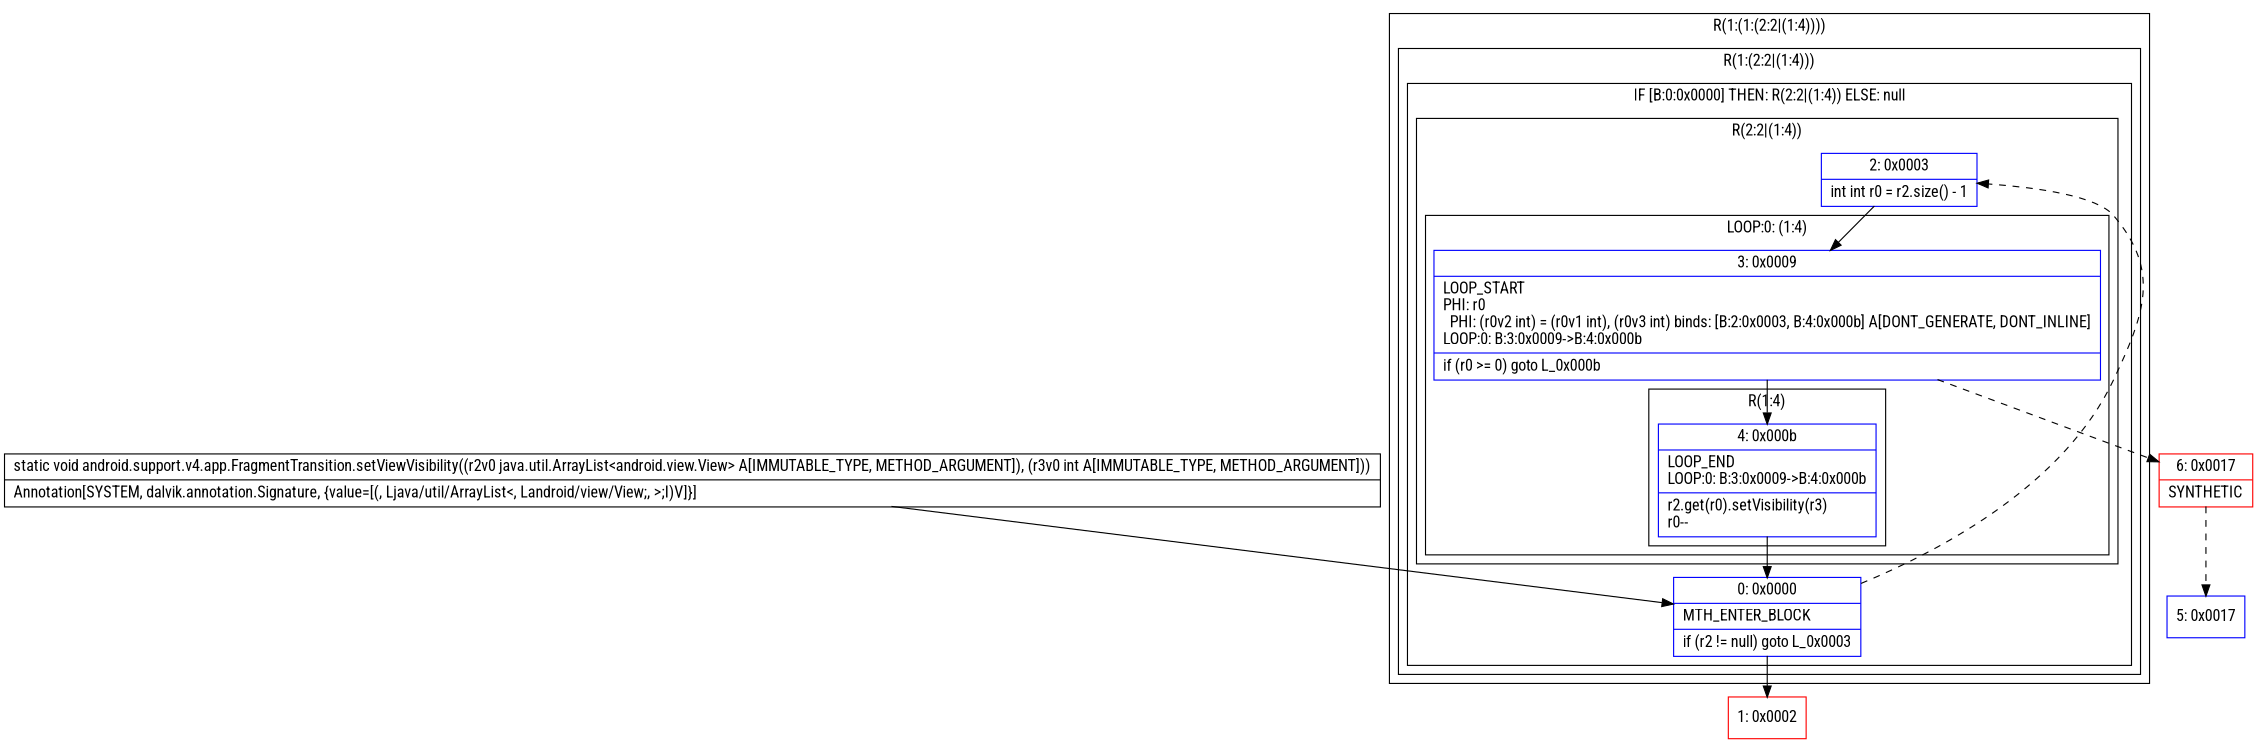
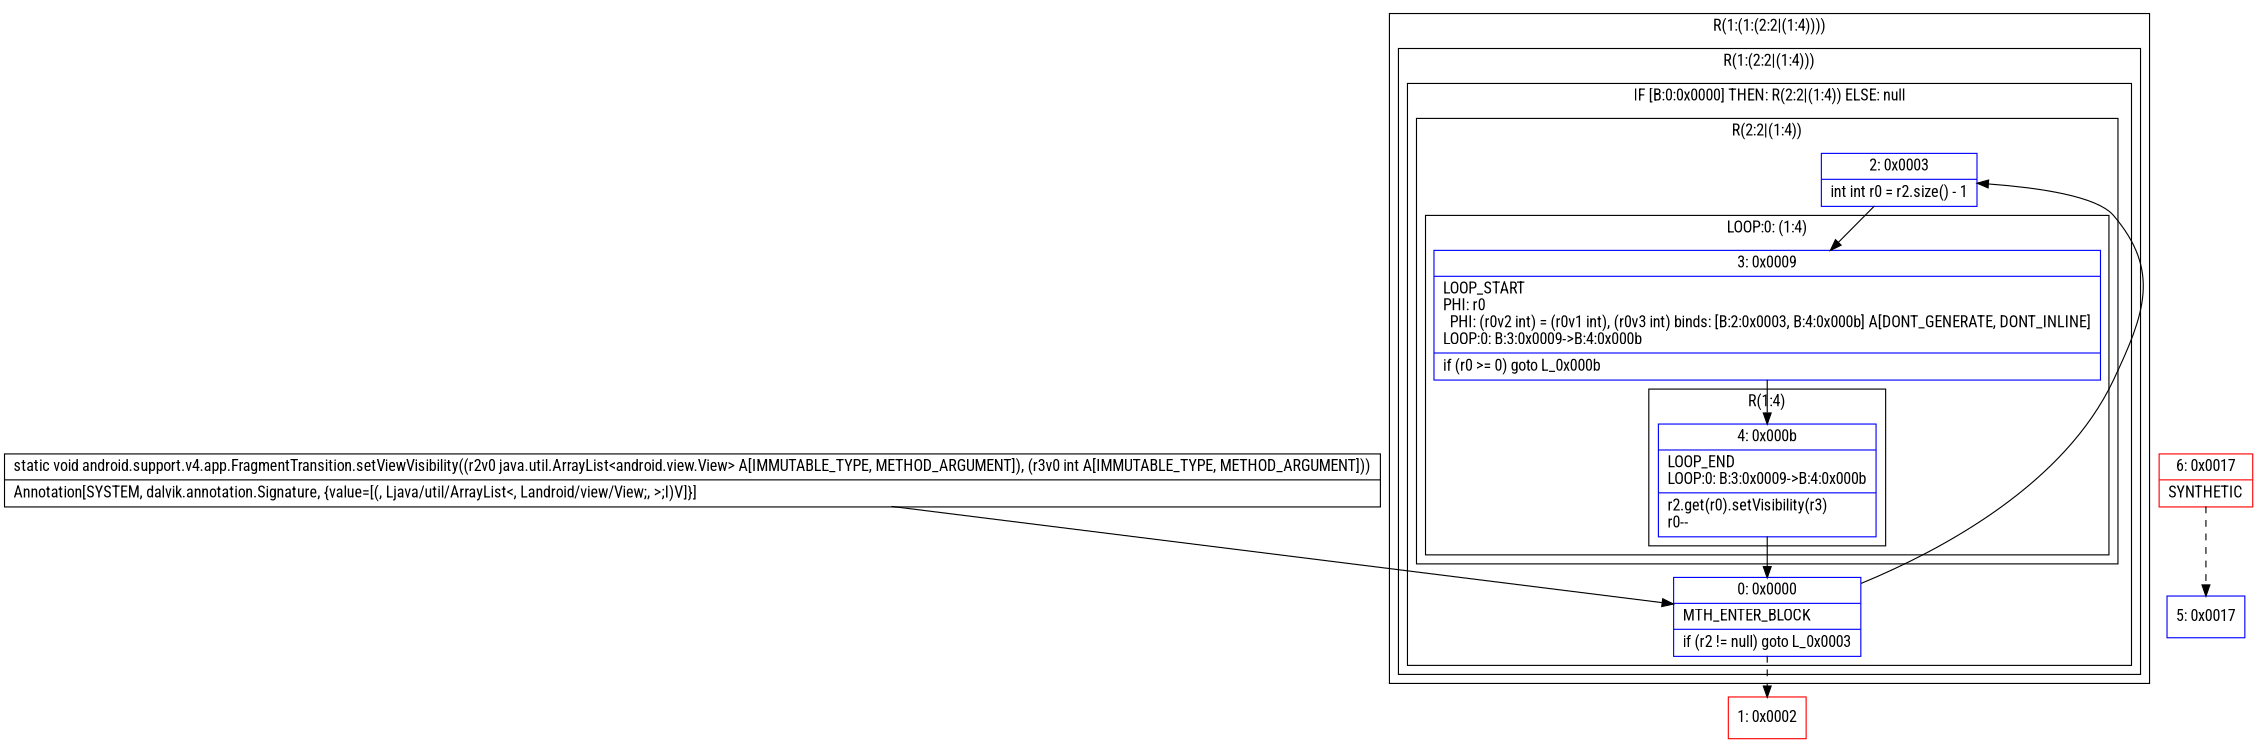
edge "0: 0x0000" -> "2: 0x0003": style dashed -> solid
edge "3: 0x0009" -> "6: 0x0017": removed
edge "0: 0x0000" -> "1: 0x0002": style solid -> dashed
